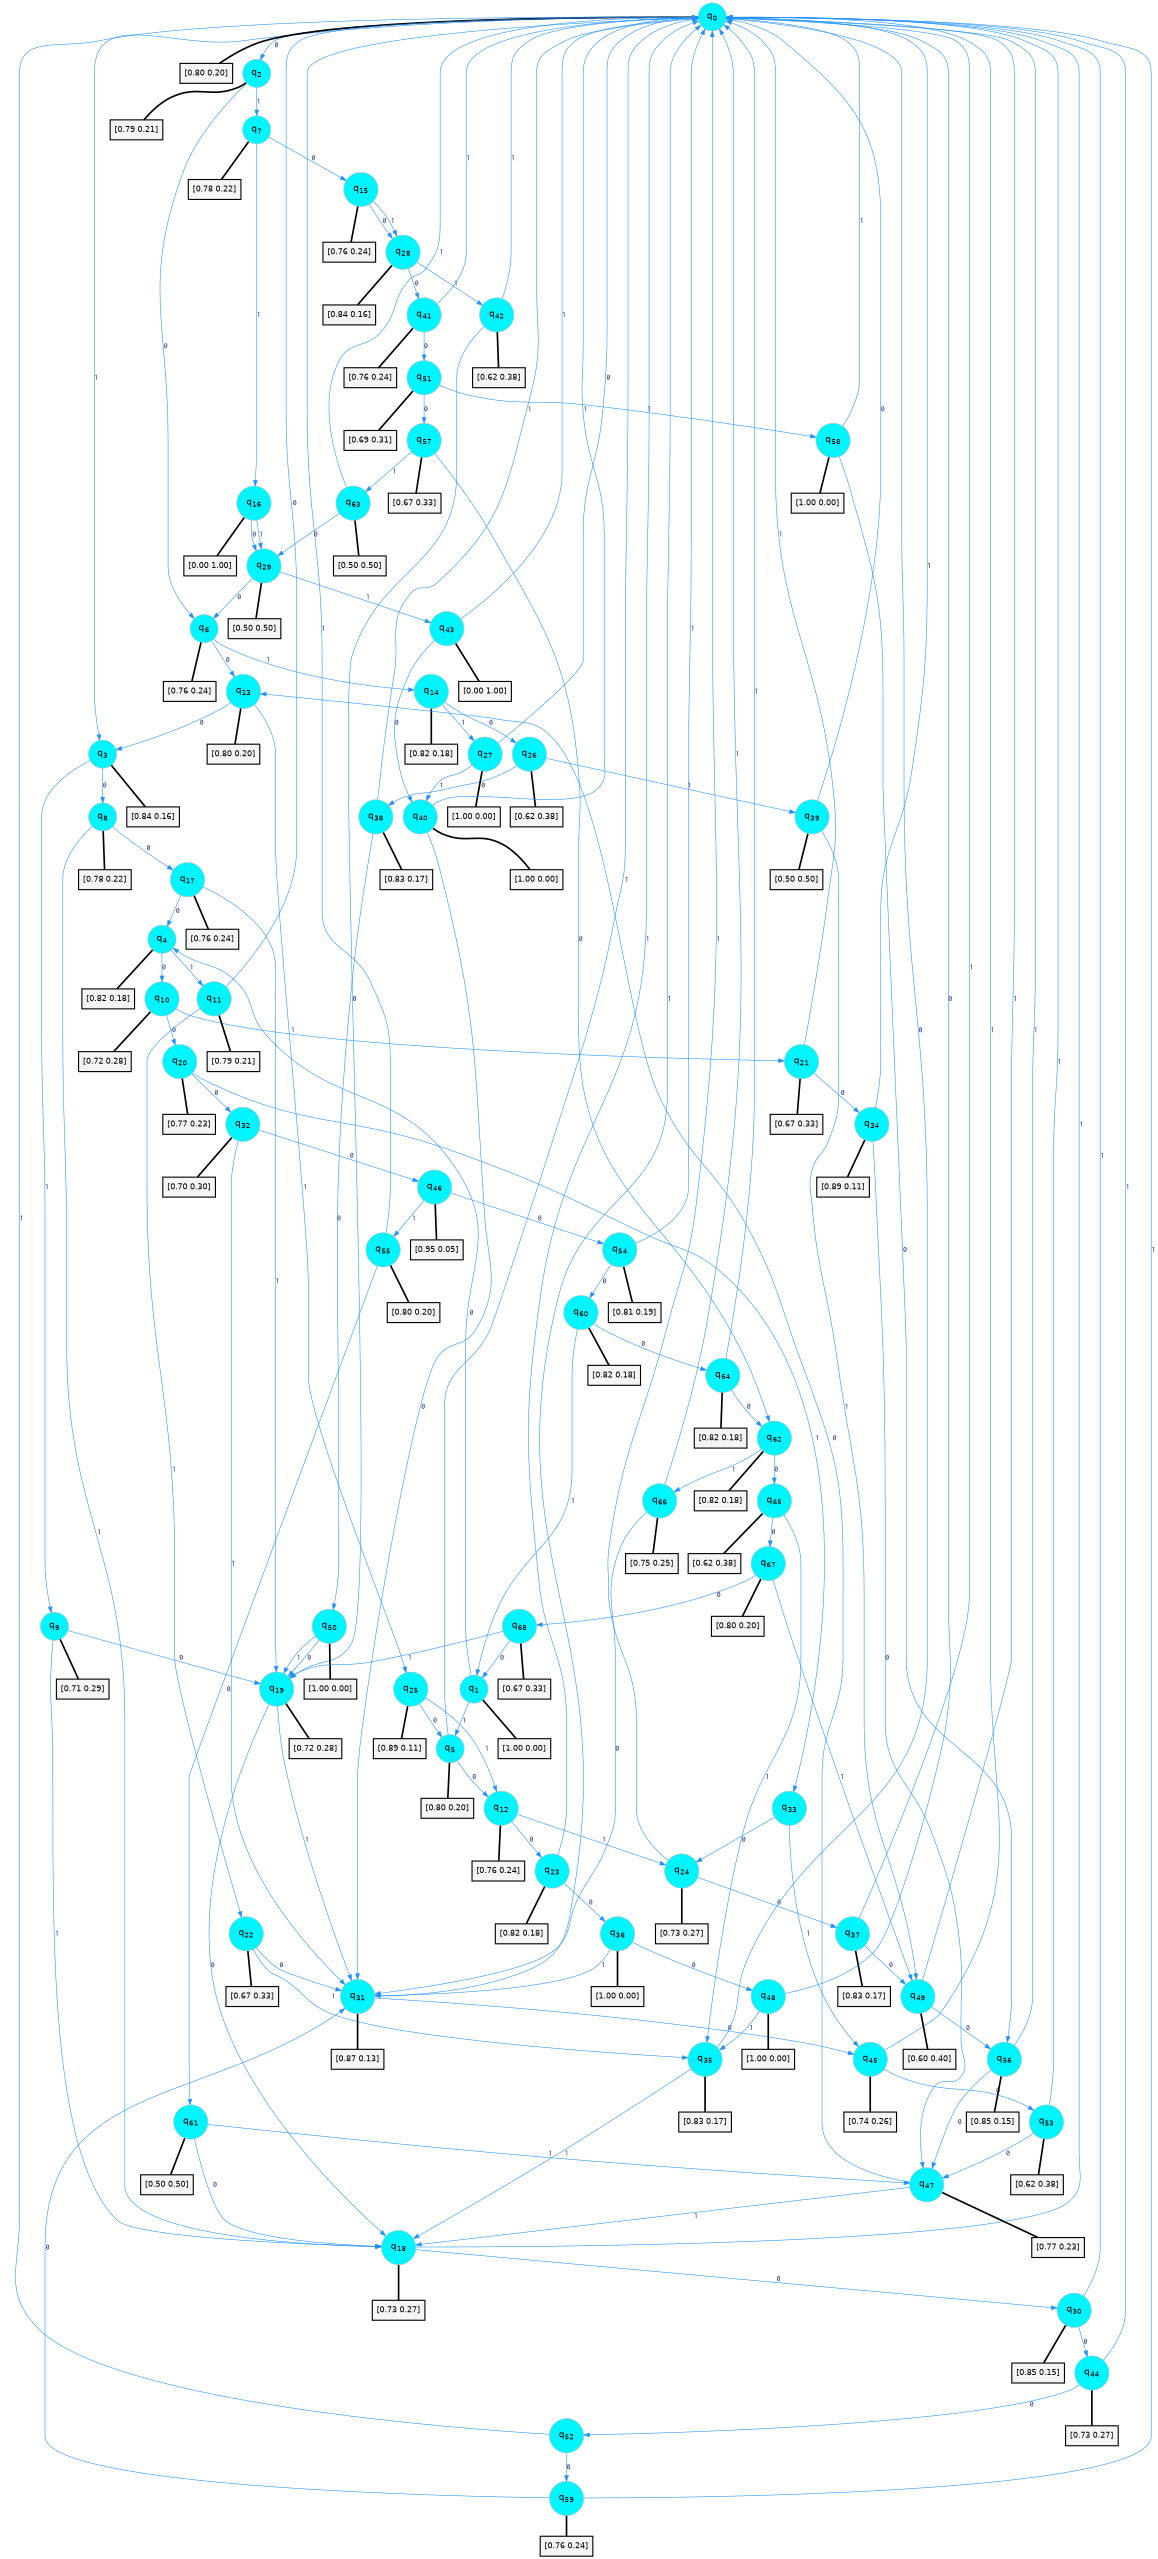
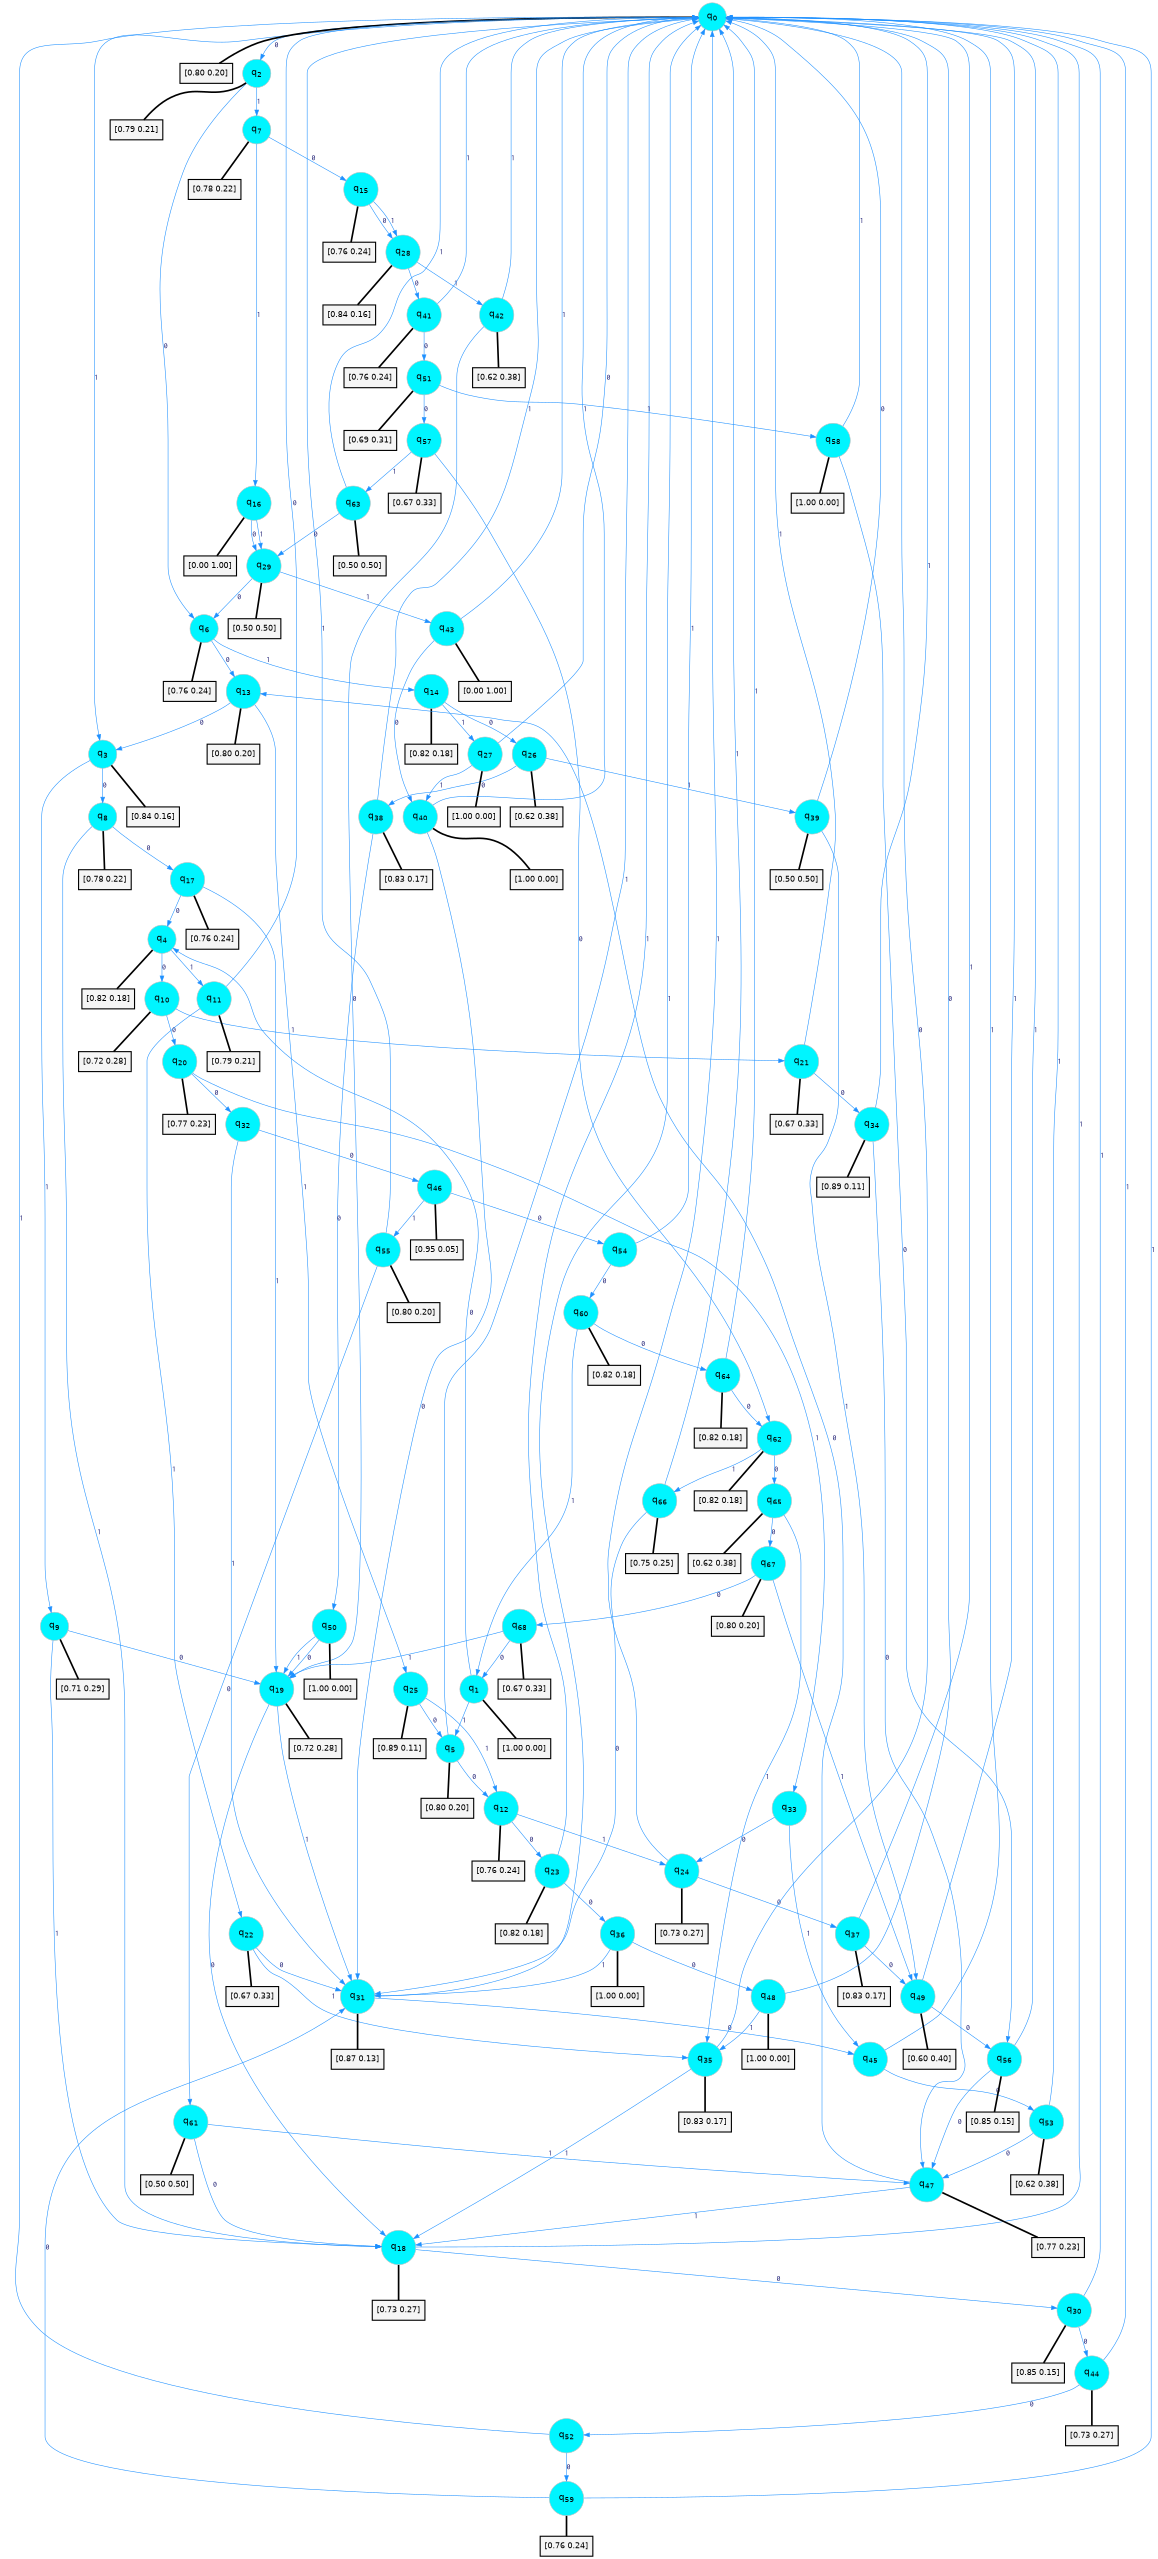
node "[0.70 0.30]": removed
node "[0.81 0.19]": removed
node "[0.74 0.26]": removed
